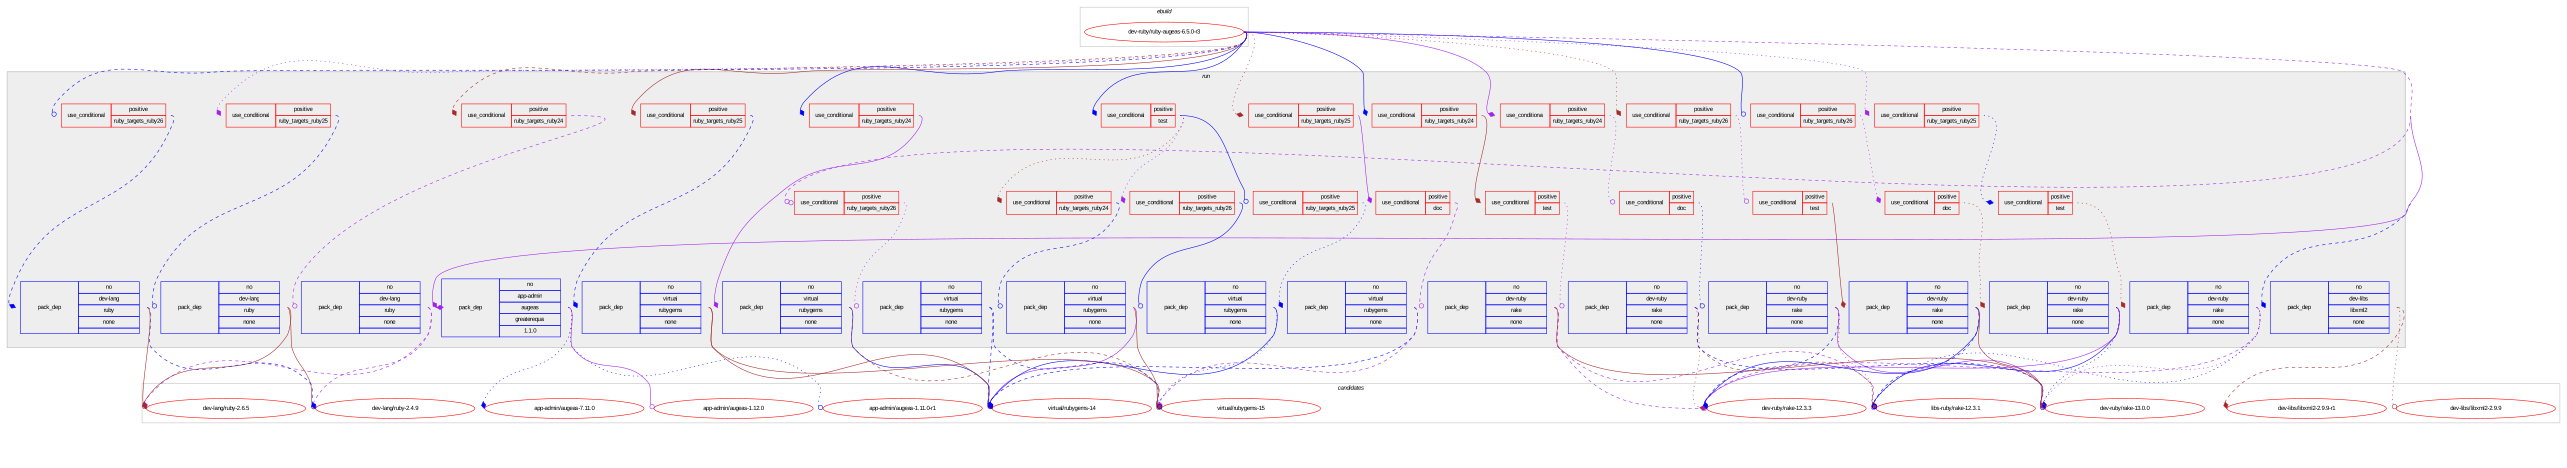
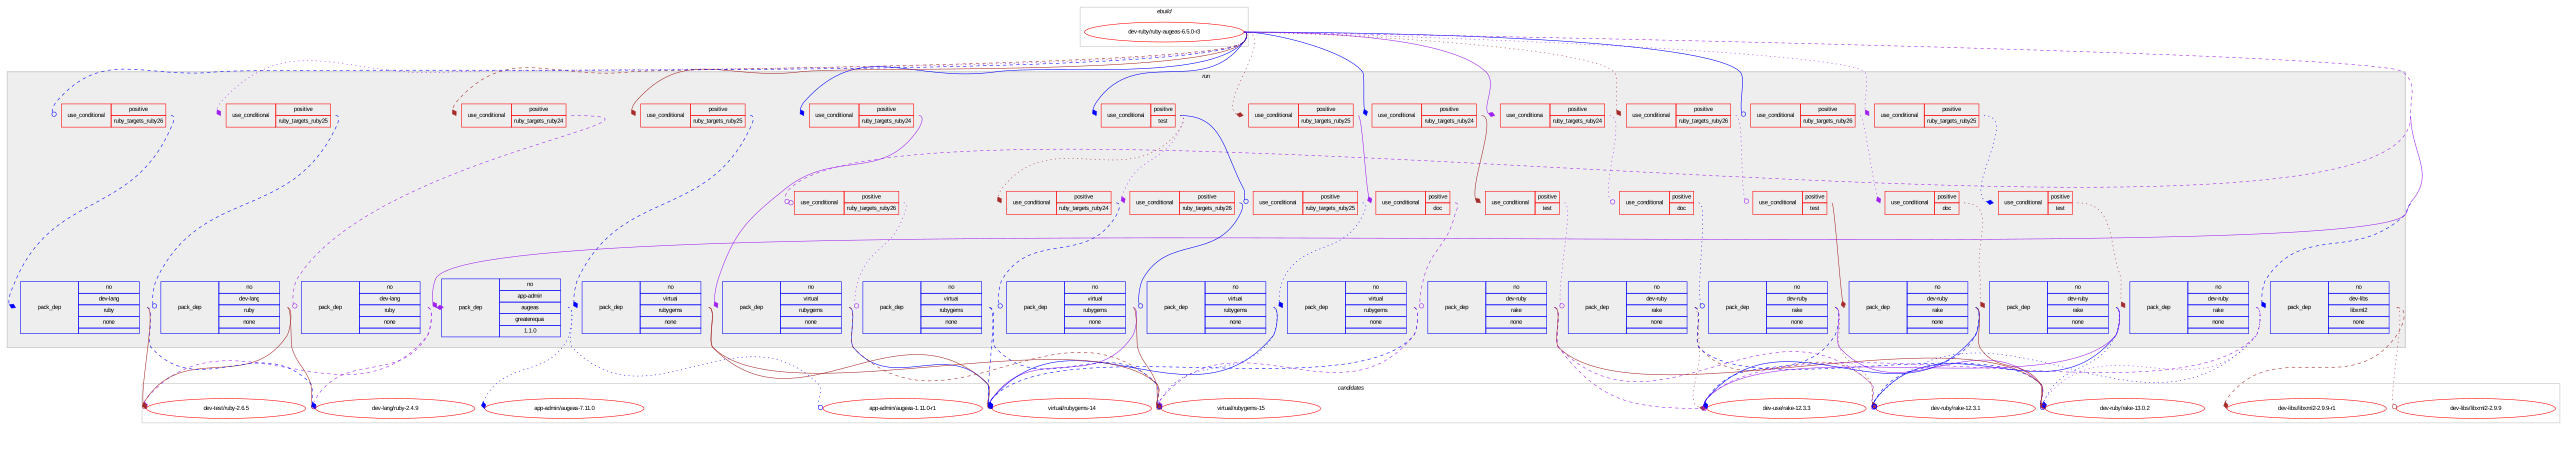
node "dev-lang/ruby-2.6.5": label "dev-lang/ruby-2.6.5" -> "dev-test/ruby-2.6.5"
node "app-admin/augeas-1.12.0": removed
node "dev-ruby/rake-12.3.3": label "dev-ruby/rake-12.3.3" -> "dev-use/rake-12.3.3"
node "libs-ruby/rake-12.3.1": label "libs-ruby/rake-12.3.1" -> "dev-ruby/rake-12.3.1"
node "dev-ruby/rake-13.0.0": label "dev-ruby/rake-13.0.0" -> "dev-ruby/rake-13.0.2"
